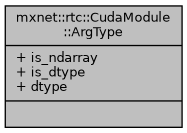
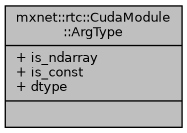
node "mxnet::rtc::CudaModule": text "+ is_dtype" -> "+ is_const"
